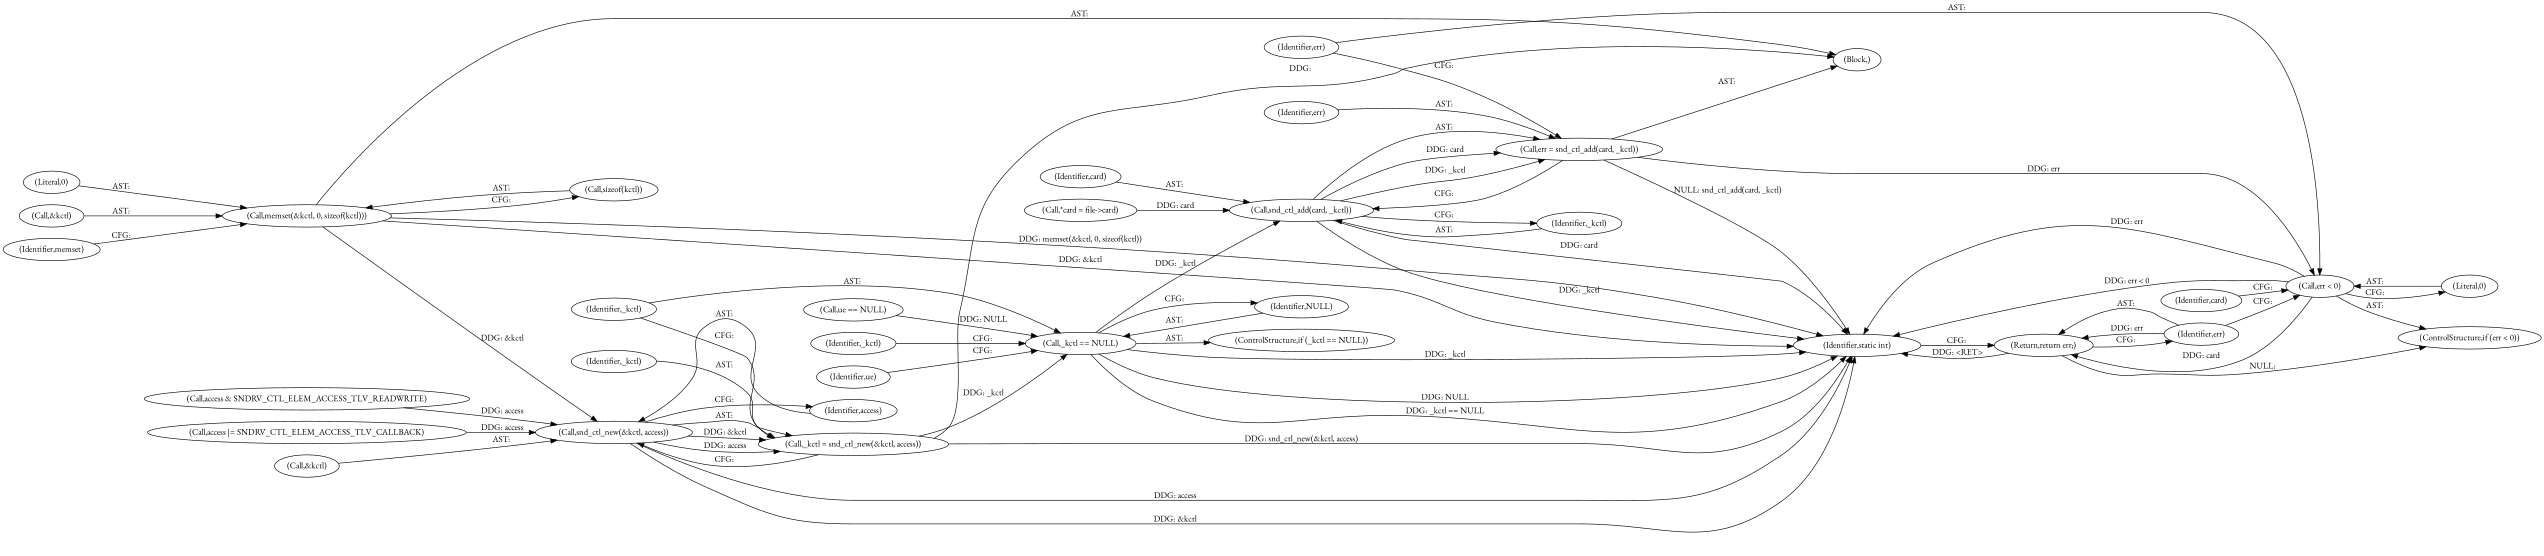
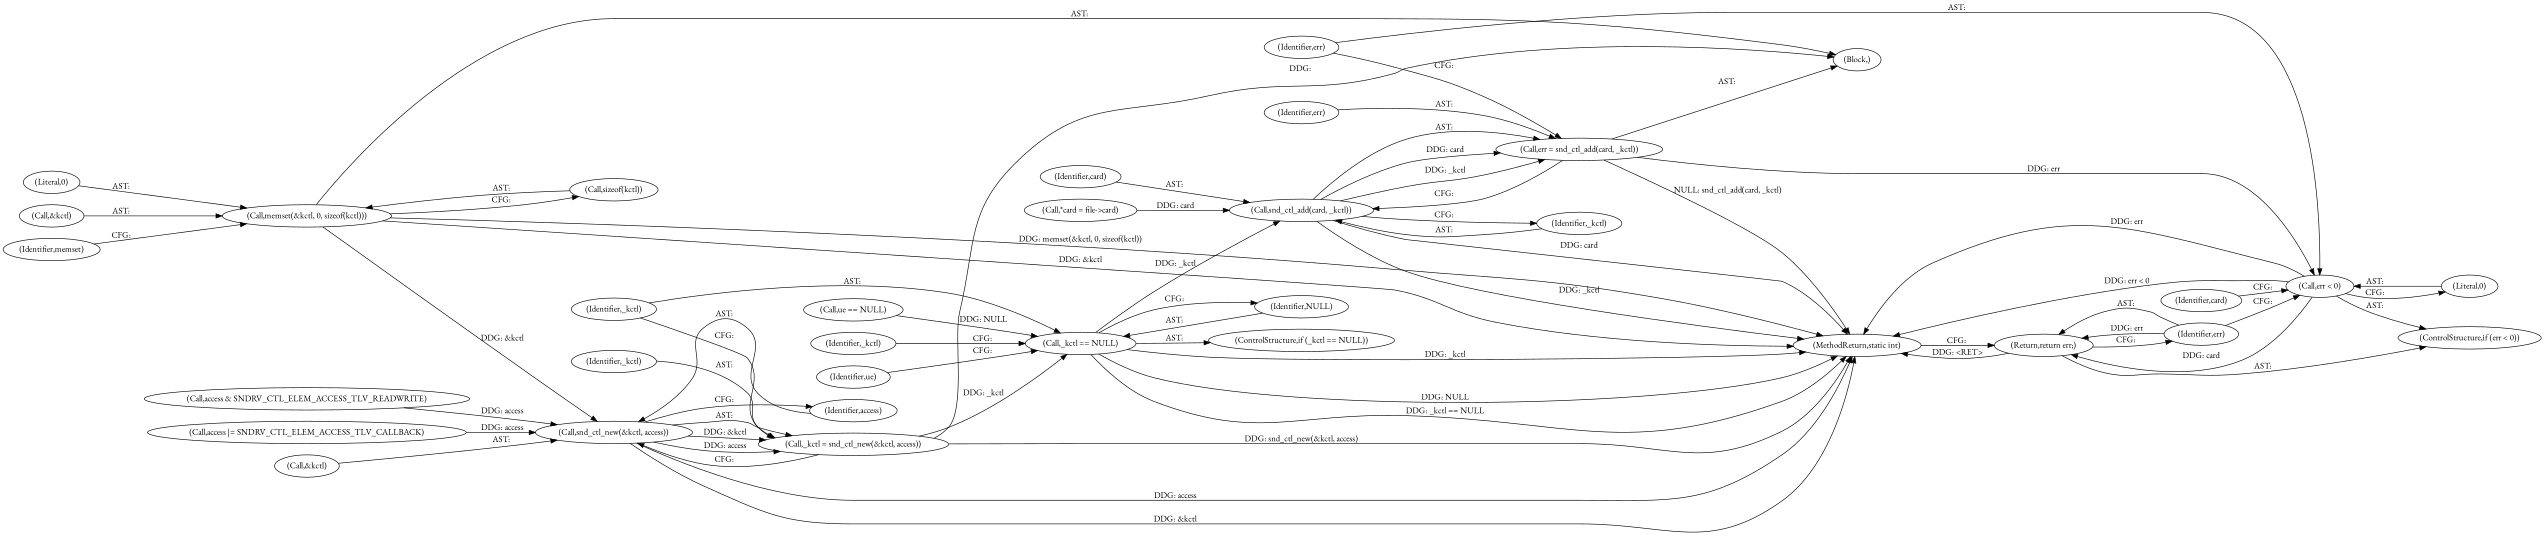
node "(Identifier,static int)": label "(Identifier,static int)" -> "(MethodReturn,static int)"
edge "(Return,return err;)" -> "(ControlStructure,if (err < 0))": label "NULL: " -> "AST: "
